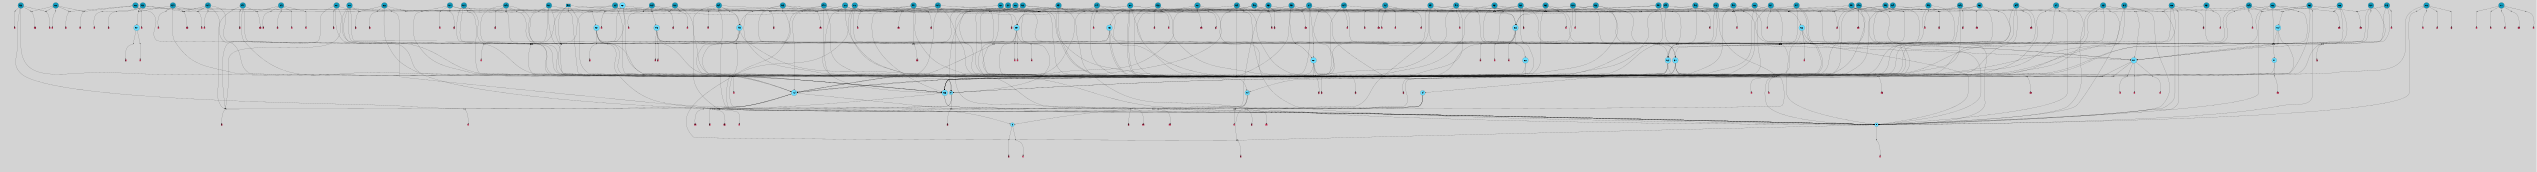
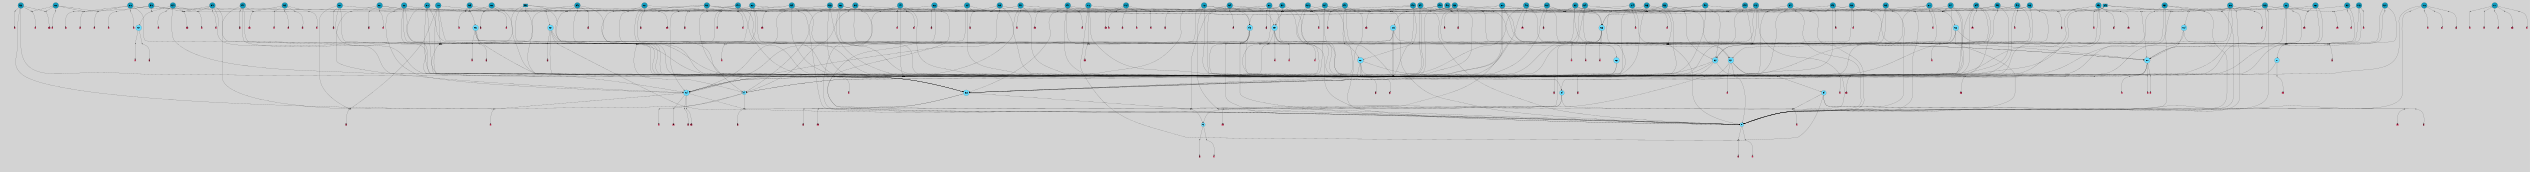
node "T861": fillcolor #66ddff -> #1199bb
node "T849": removed
node "T893": shape circle -> box
